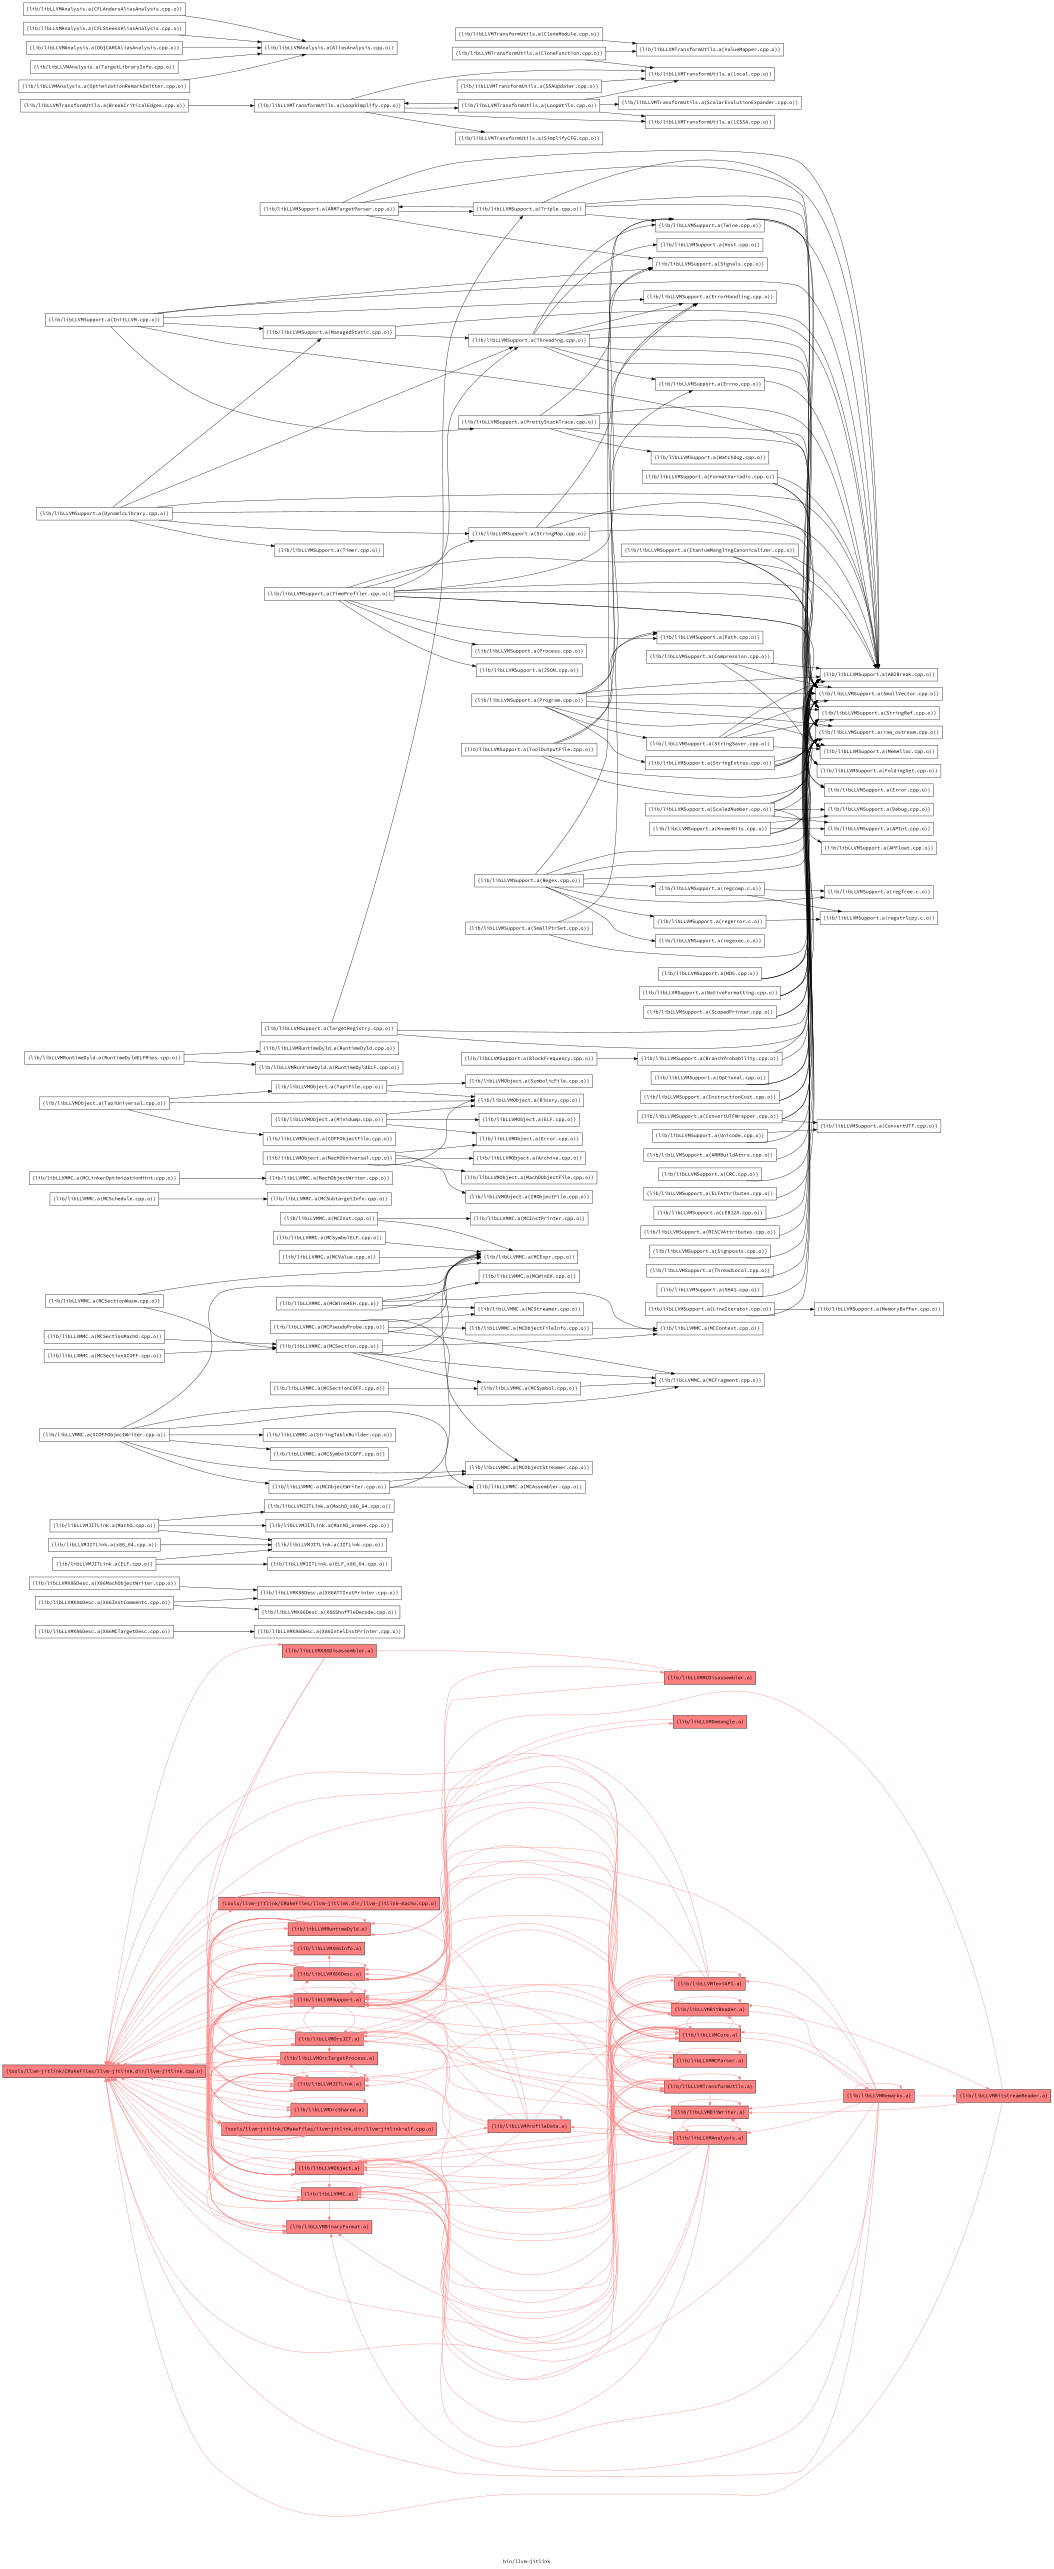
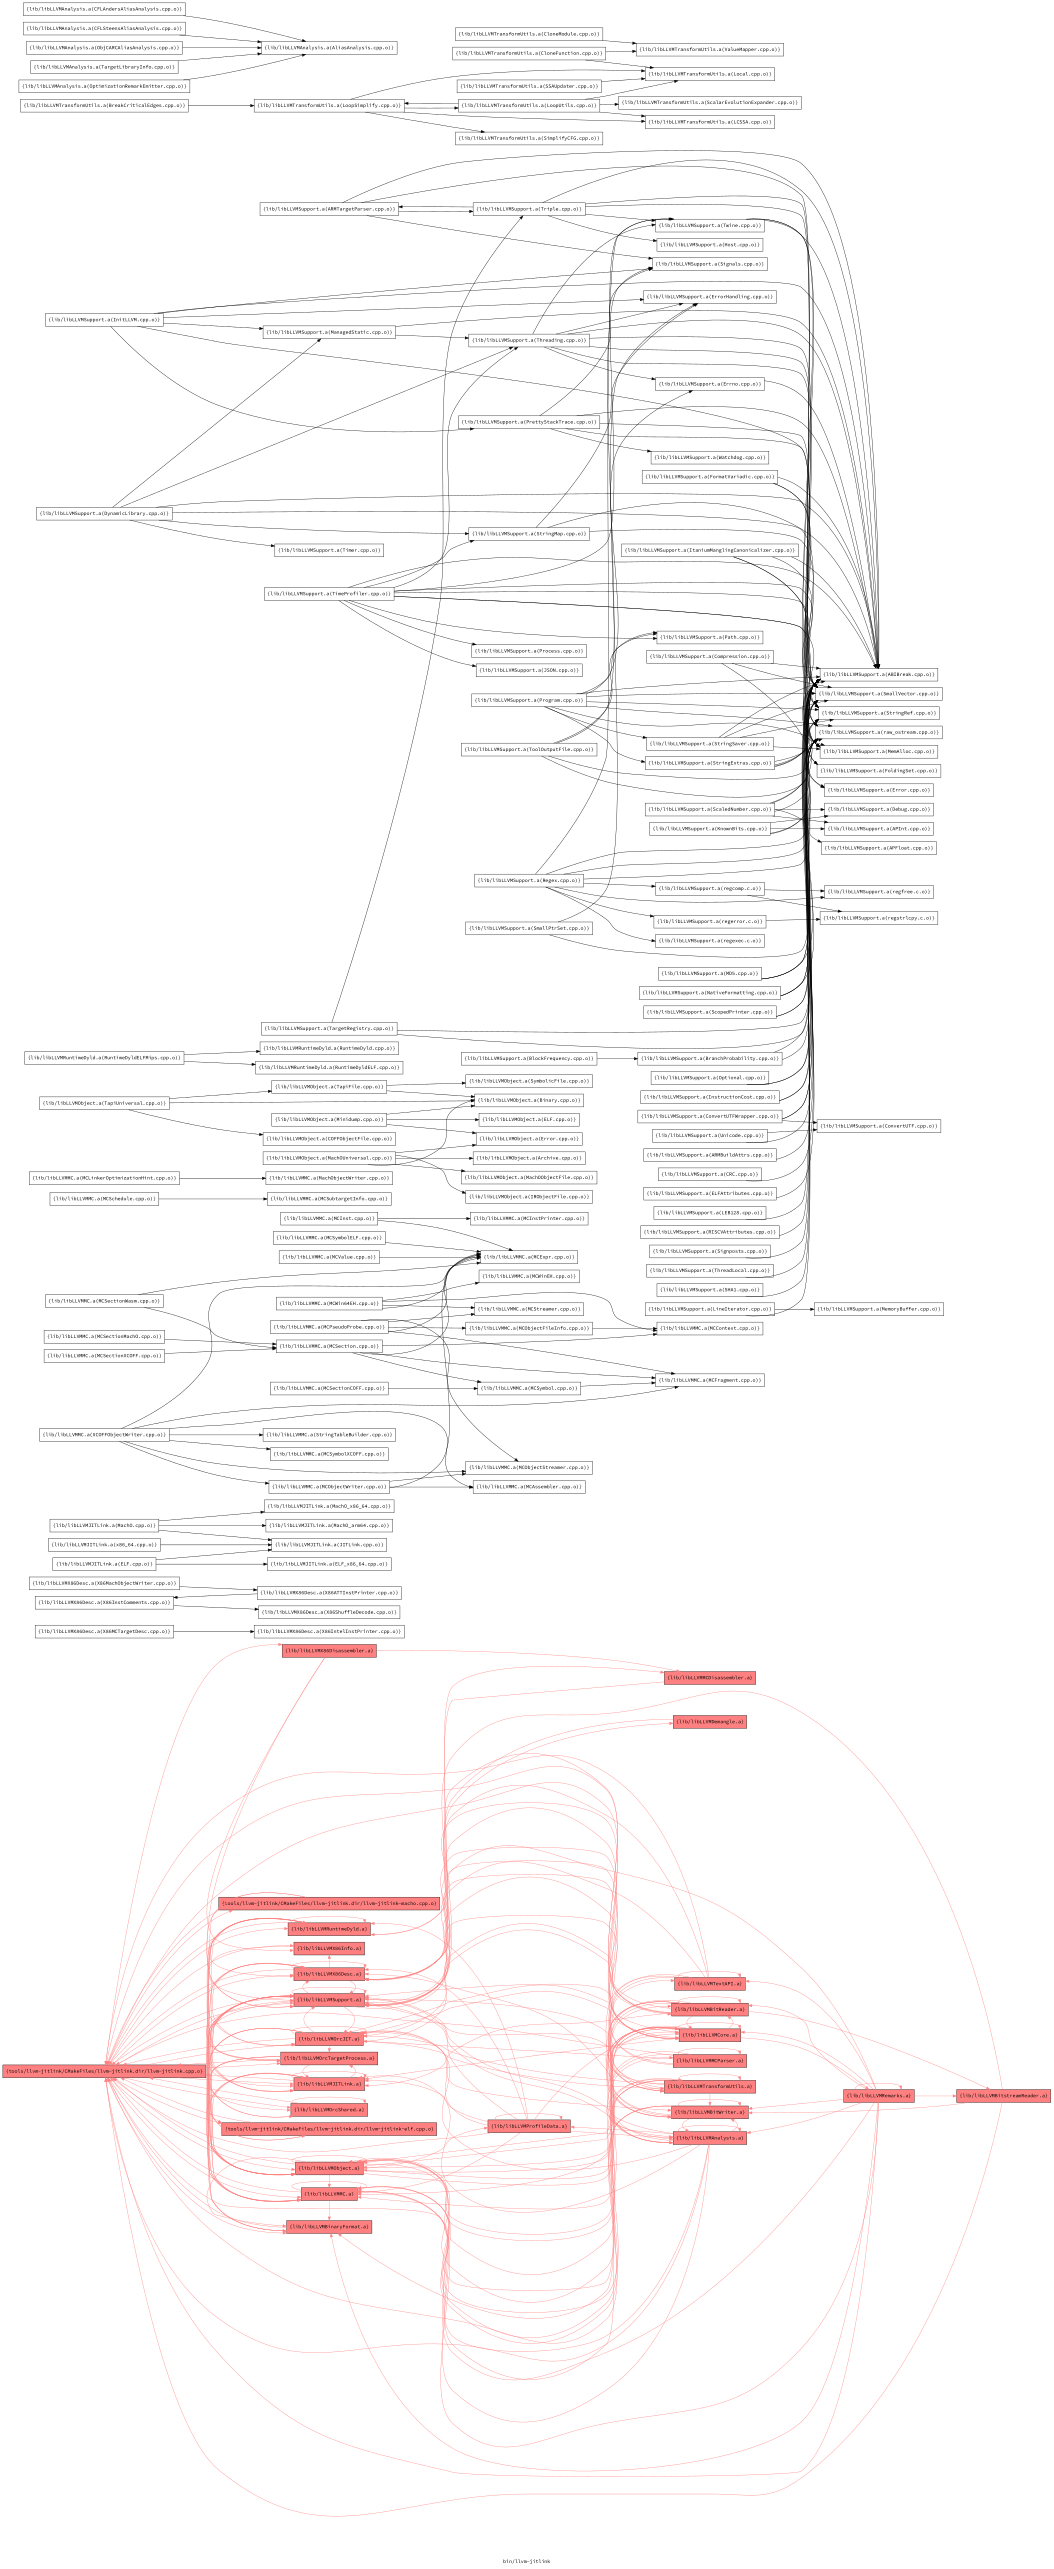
edge "{lib/libLLVMSupport.a(Threading.cpp.o)}" -> "{lib/libLLVMSupport.a(Host.cpp.o)}": now "{lib/libLLVMSupport.a(Triple.cpp.o)}" -> "{lib/libLLVMSupport.a(Host.cpp.o)}"
edge "{lib/libLLVMX86Desc.a(X86InstComments.cpp.o)}" -> "{lib/libLLVMX86Desc.a(X86ATTInstPrinter.cpp.o)}": reversed
edge "{lib/libLLVMObject.a}" -> "{lib/libLLVMBitReader.a}": added
